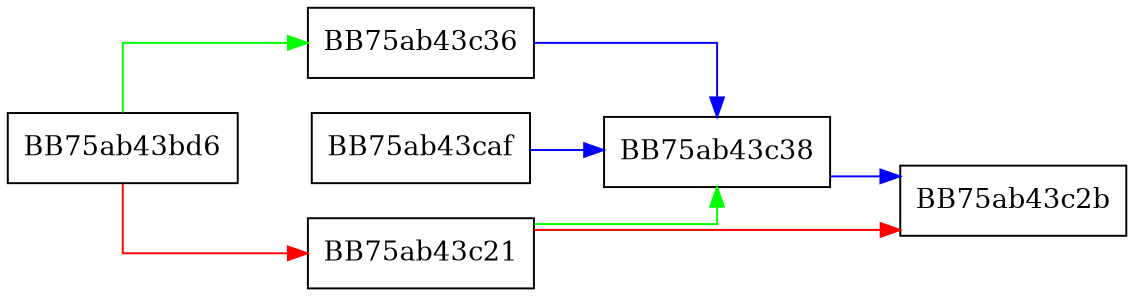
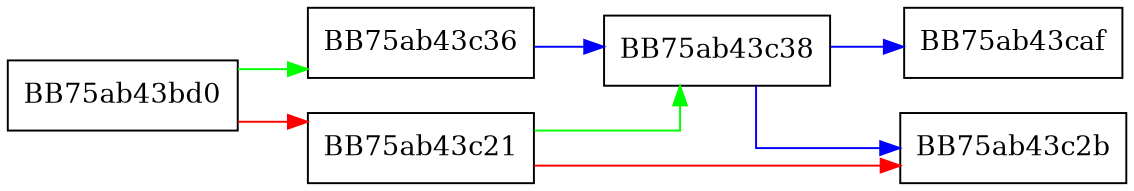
node "BB75ab43bd6": label "BB75ab43bd6" -> "BB75ab43bd0"
edge "BB75ab43caf" -> "BB75ab43c38": reversed
